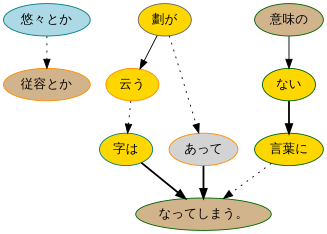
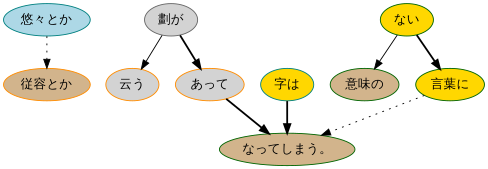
node "劃が": fillcolor gold -> lightgrey
edge "意味の" -> "ない": reversed
edge "劃が" -> "あって": style dotted -> bold
node "云う": fillcolor gold -> lightgrey
edge "云う" -> "字は": removed
